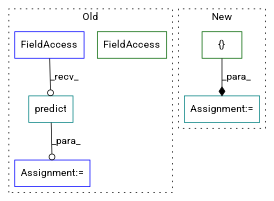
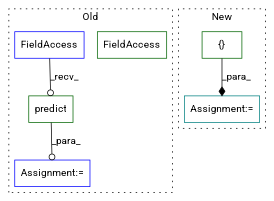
node "predict": color teal -> darkgreen
